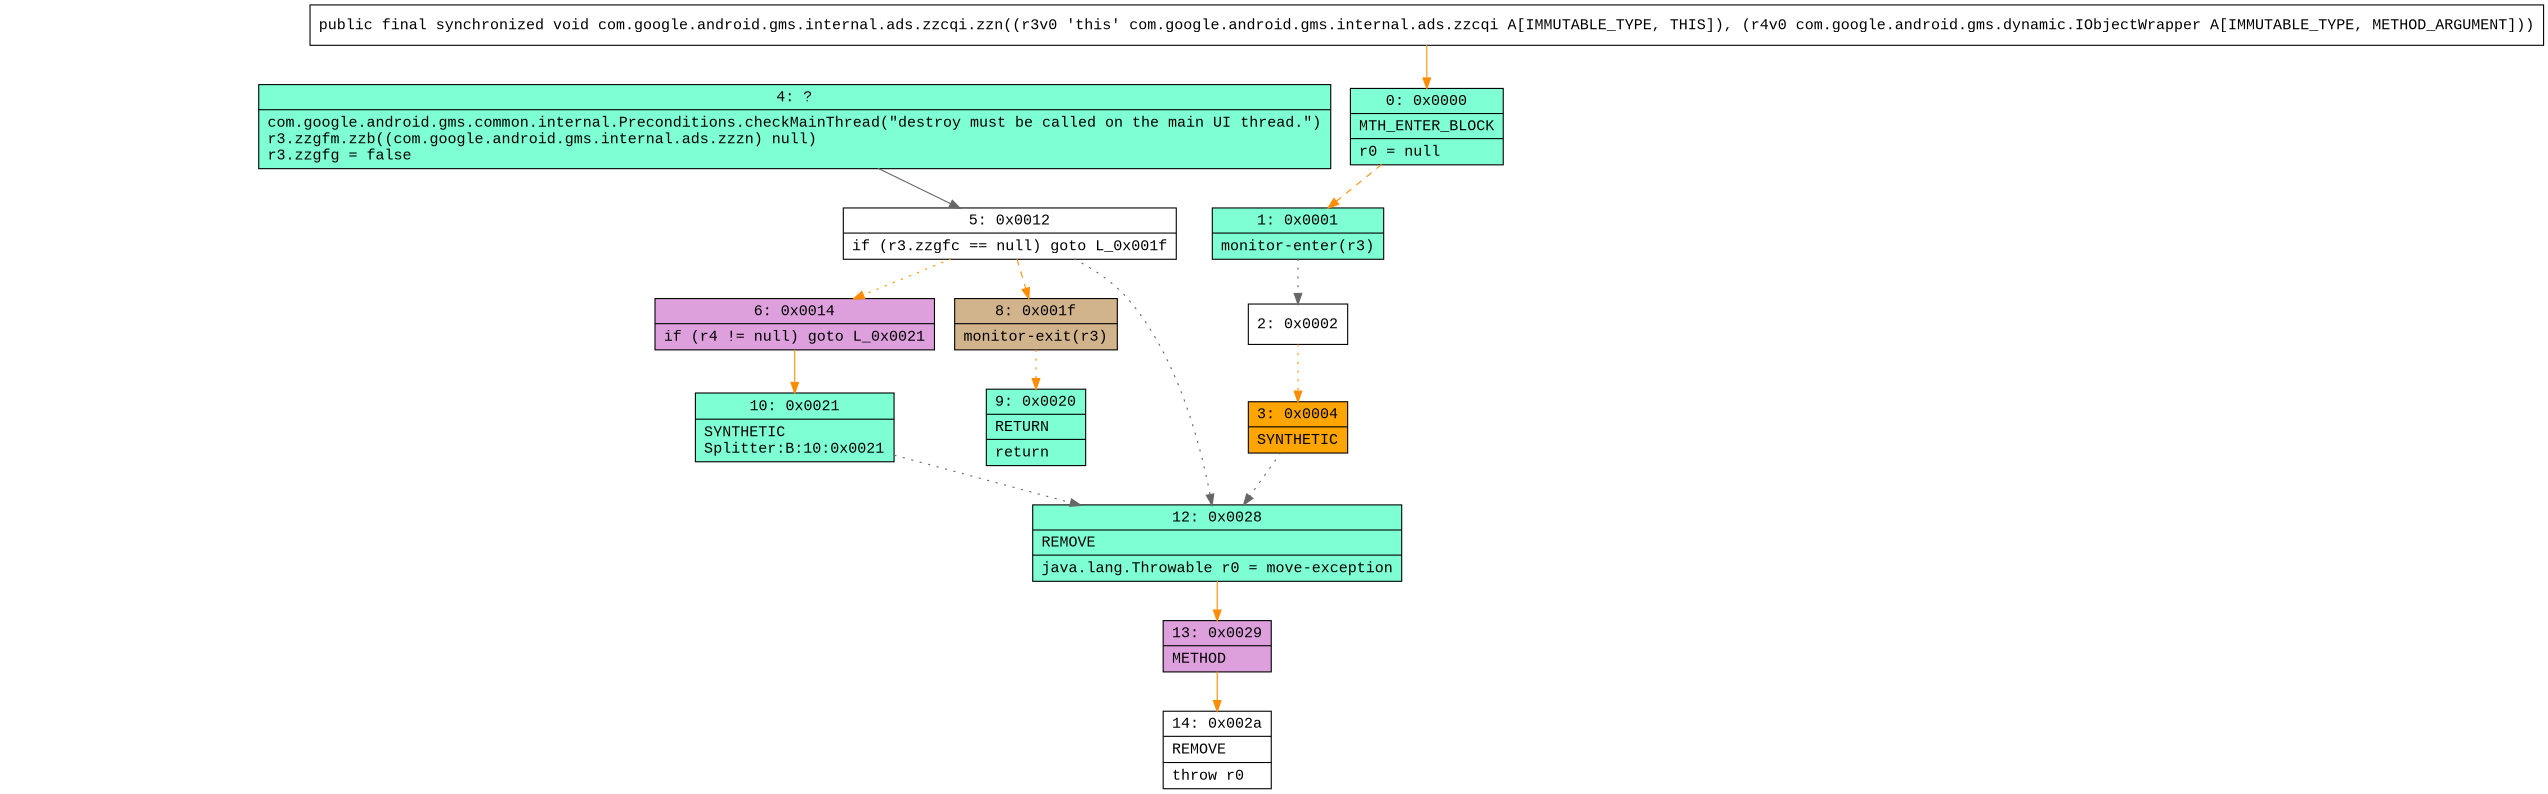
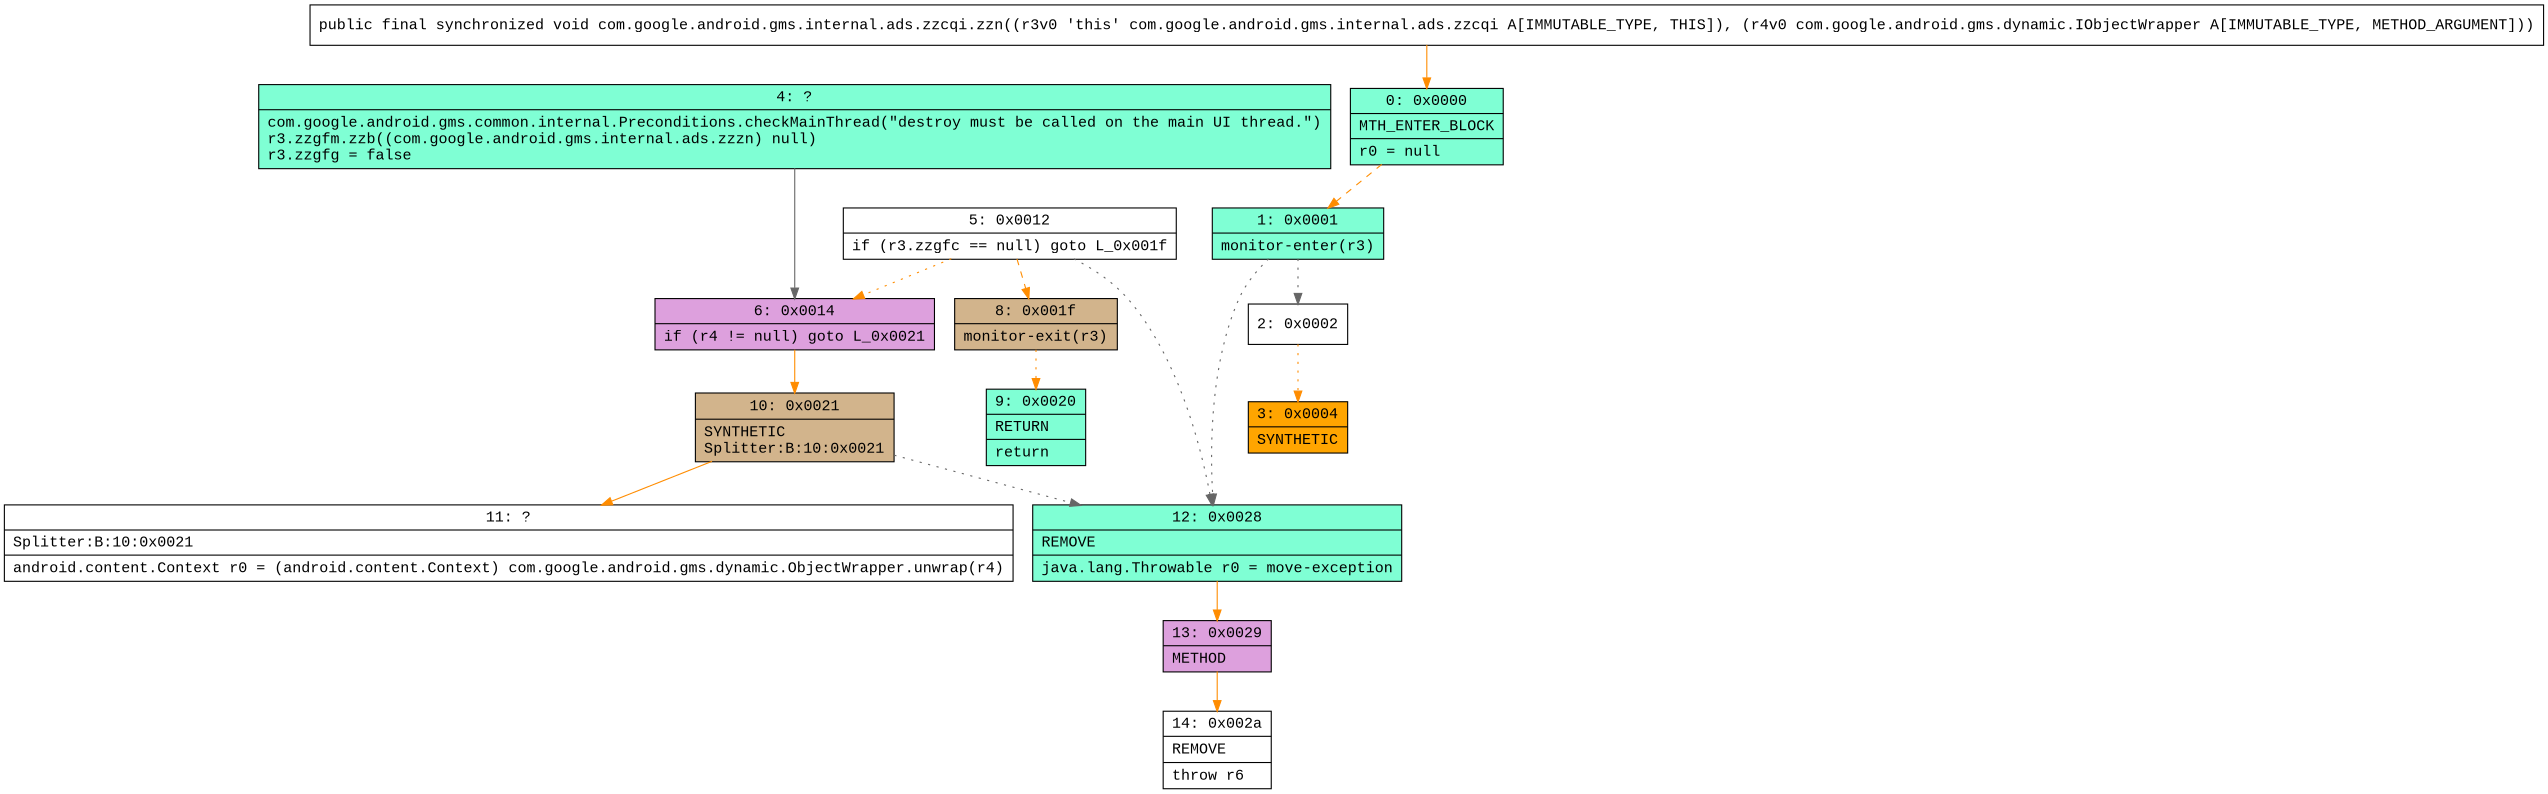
edge "4: ?" -> "5: 0x0012": now "4: ?" -> "6: 0x0014"
node "10: 0x0021": fillcolor aquamarine -> tan
edge "3: 0x0004" -> "12: 0x0028": now "1: 0x0001" -> "12: 0x0028"
node "11: ?": added
node "14: 0x002a": text "throw r0" -> "throw r6"
